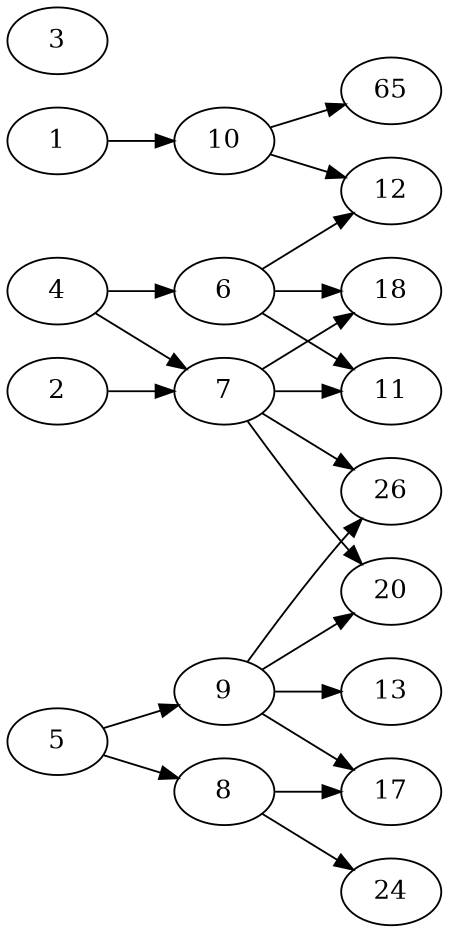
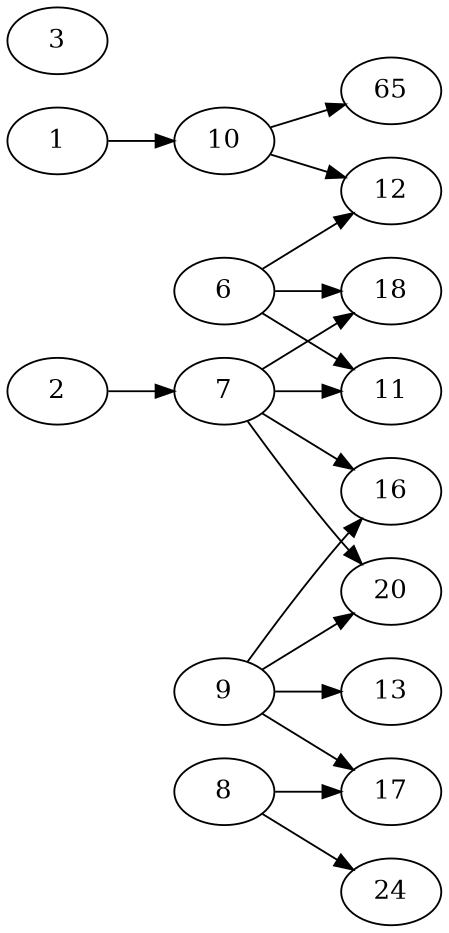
node "4": removed
node "26": label "26" -> "16"
node "5": removed
